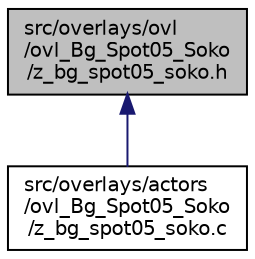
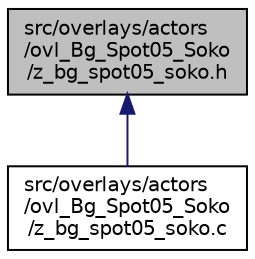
node "src/overlays/ovl /ovl_Bg_Spot05_Soko /z_bg_spot05_soko.h": label "src/overlays/ovl /ovl_Bg_Spot05_Soko /z_bg_spot05_soko.h" -> "src/overlays/actors /ovl_Bg_Spot05_Soko /z_bg_spot05_soko.h"
